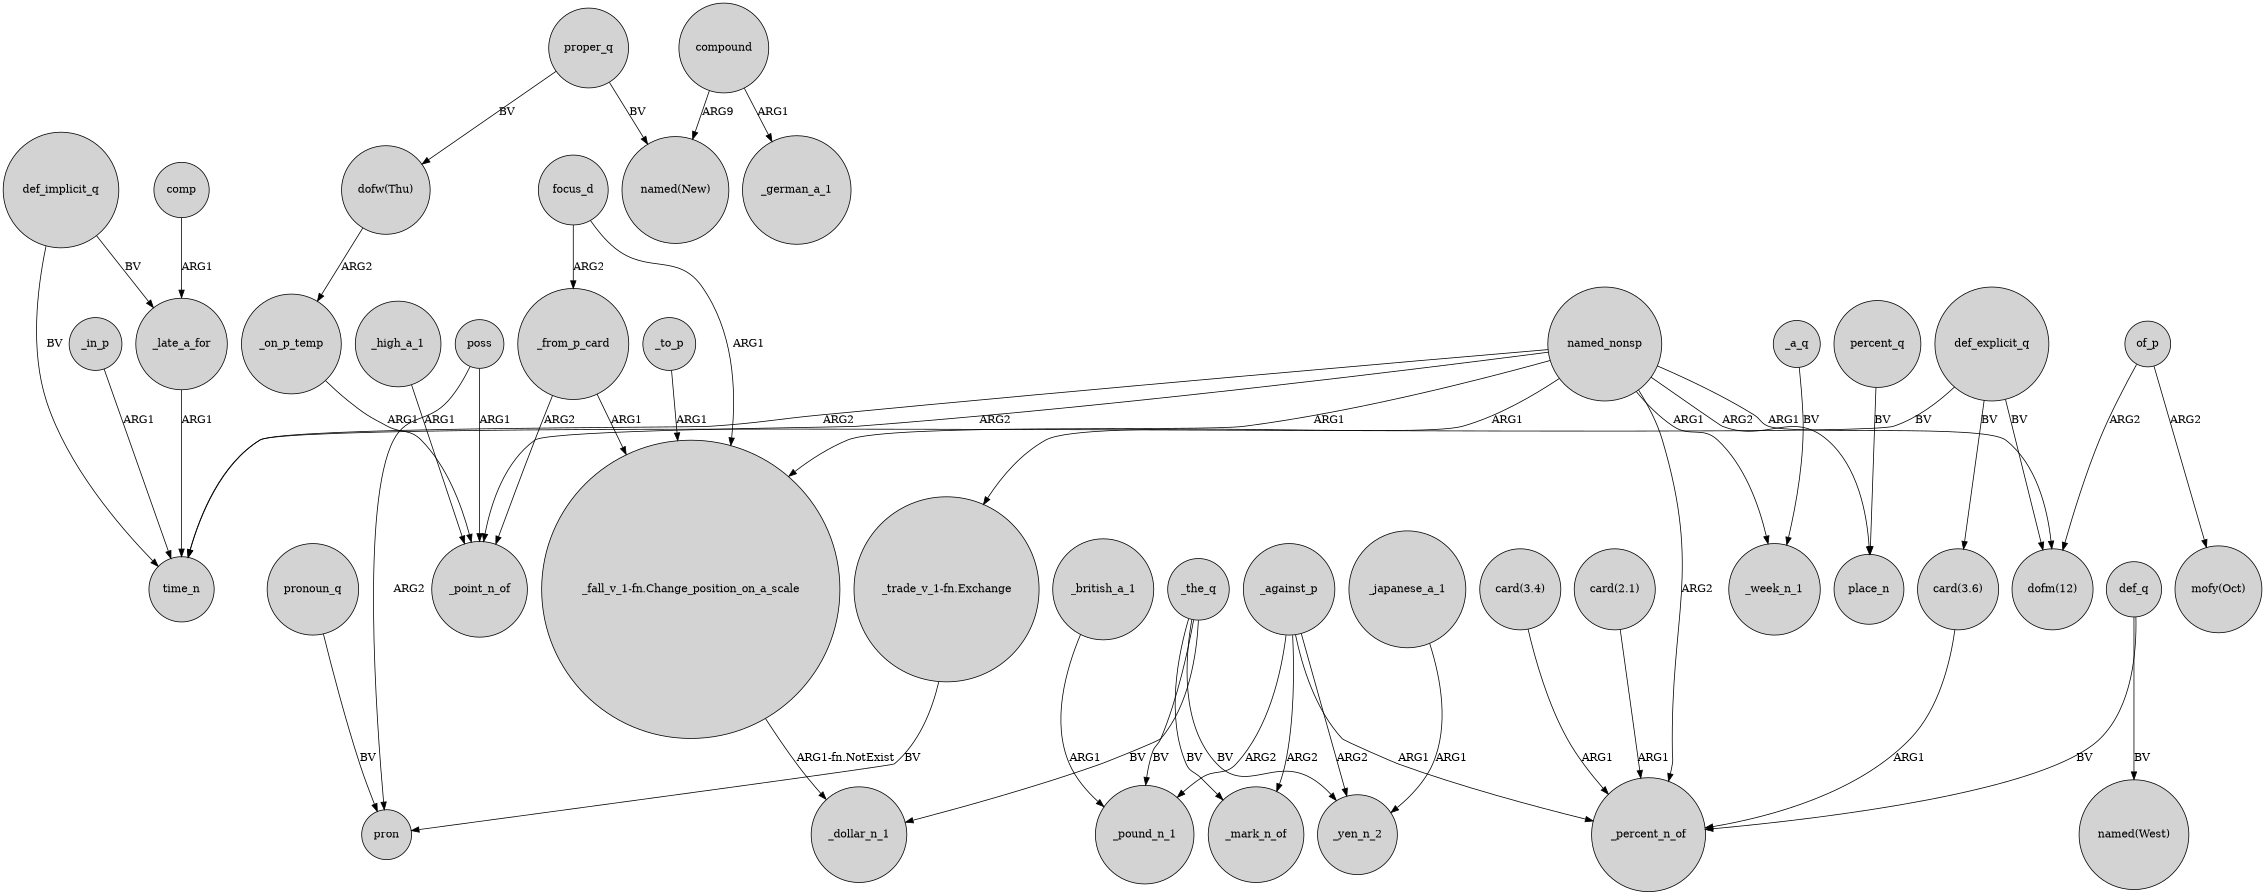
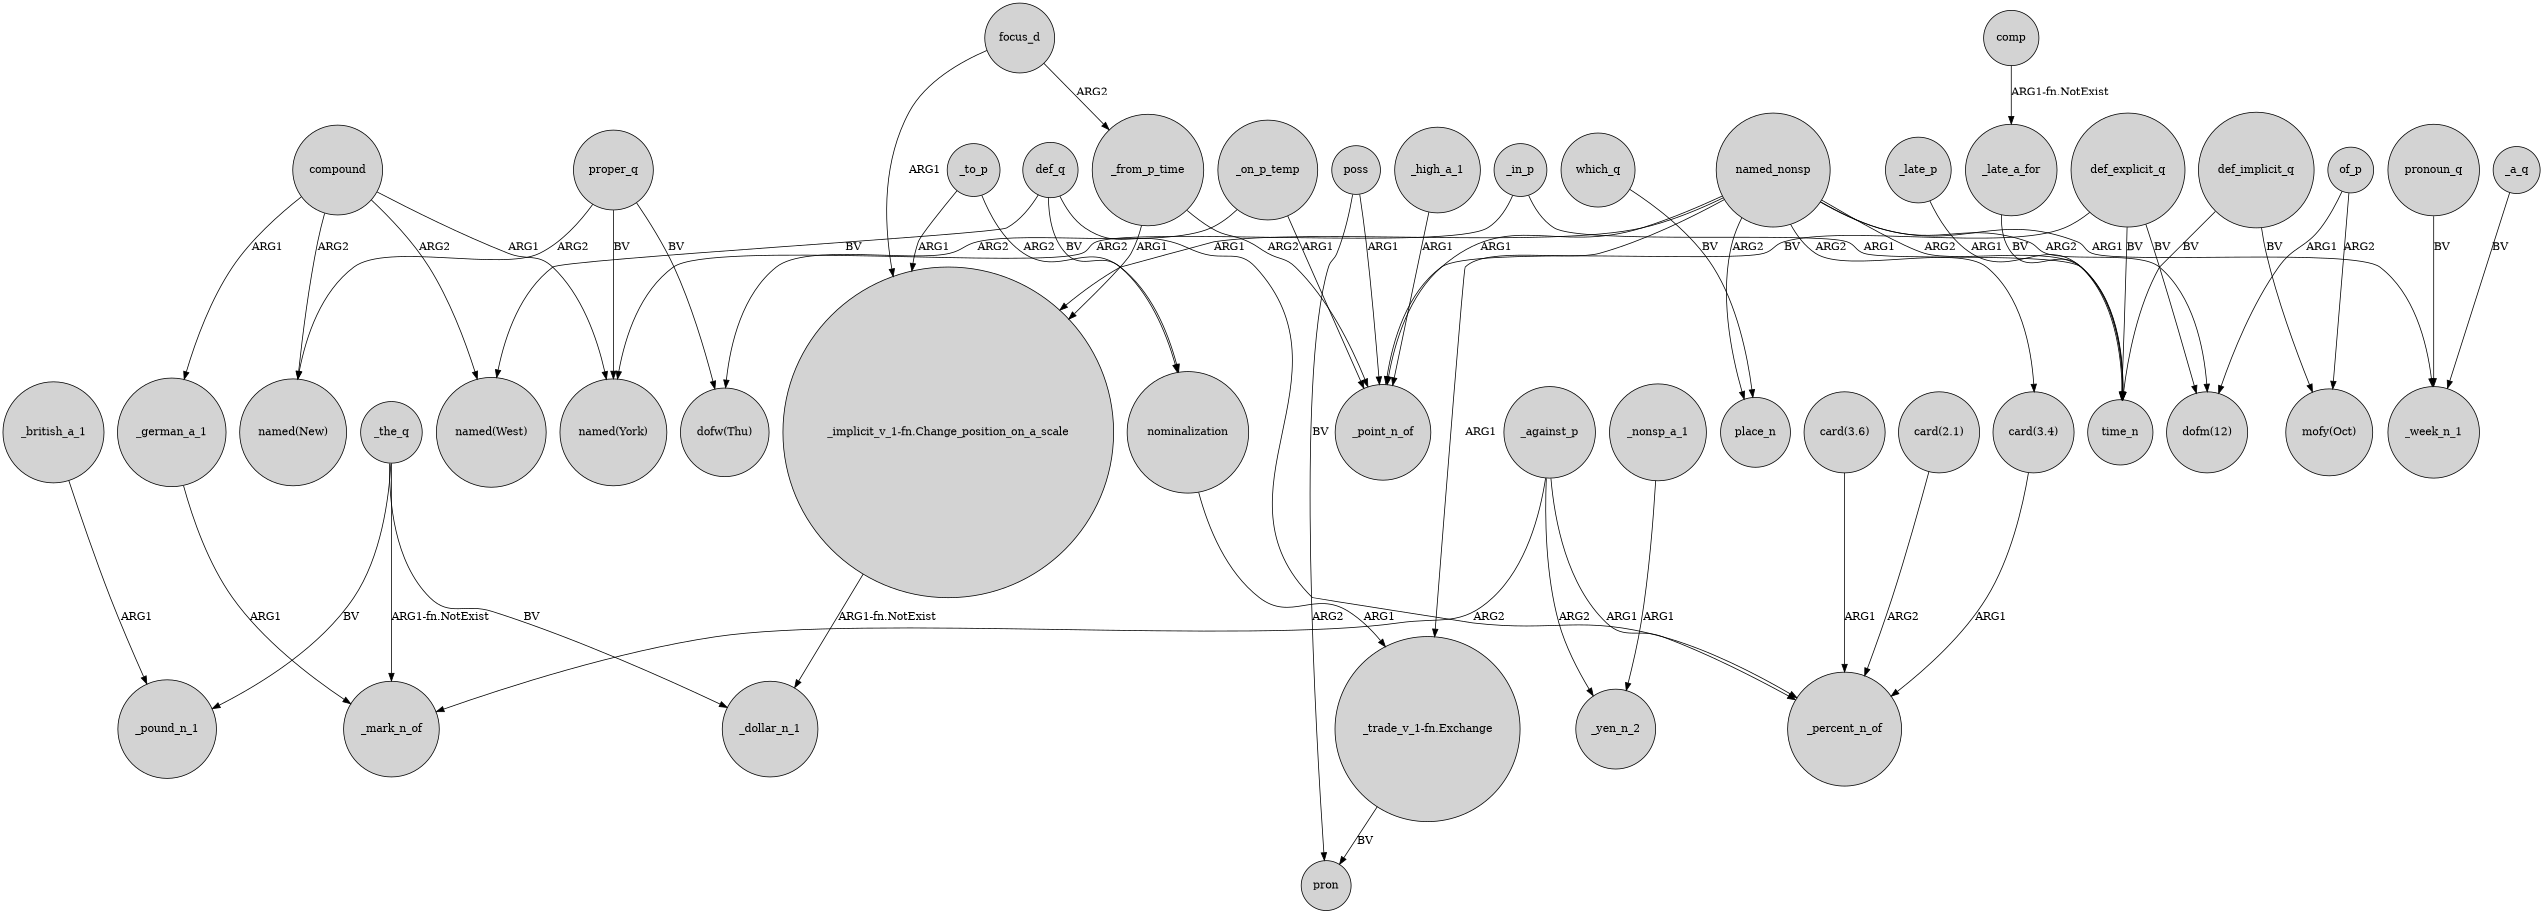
edge "proper_q" -> "named(New)": label "BV" -> "ARG2"
edge "compound" -> "named(New)": label "ARG9" -> "ARG2"
node "_late_p": added
edge "dofw(Thu)" -> "_on_p_temp": reversed
edge "comp" -> "_late_a_for": label "ARG1" -> "ARG1-fn.NotExist"
edge "def_implicit_q" -> "_late_a_for": now "def_implicit_q" -> "mofy(Oct)"
edge "compound" -> "named(West)": added, label "ARG2"
node "_from_p_card": label "_from_p_card" -> "_from_p_time"
node "percent_q": label "percent_q" -> "which_q"
edge "_late_a_for" -> "time_n": label "ARG1" -> "BV"
edge "named_nonsp" -> "_point_n_of": label "ARG2" -> "ARG1"
edge "named_nonsp" -> "dofm(12)": label "ARG1" -> "ARG2"
edge "of_p" -> "dofm(12)": label "ARG2" -> "ARG1"
node "named(York)": added
node "nominalization": added
edge "def_explicit_q" -> "card(3.6)": now "def_explicit_q" -> "_point_n_of"
edge "named_nonsp" -> "_percent_n_of": now "named_nonsp" -> "card(3.4)"
node "_fall_v_1-fn.Change_position_on_a_scale": label "_fall_v_1-fn.Change_position_on_a_scale" -> "_implicit_v_1-fn.Change_position_on_a_scale"
node "_japanese_a_1": label "_japanese_a_1" -> "_nonsp_a_1"
edge "_german_a_1" -> "_mark_n_of": added, label "ARG1"
edge "pronoun_q" -> "pron": now "pronoun_q" -> "_week_n_1"
edge "_against_p" -> "_pound_n_1": removed, label "ARG2"
edge "_the_q" -> "_yen_n_2": removed, label "BV"
edge "_the_q" -> "_mark_n_of": label "BV" -> "ARG1-fn.NotExist"
edge "card(2.1)" -> "_percent_n_of": label "ARG1" -> "ARG2"
